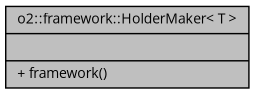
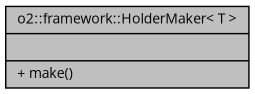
node "o2::framework::HolderMaker< T >": text "+ framework()" -> "+ make()"
